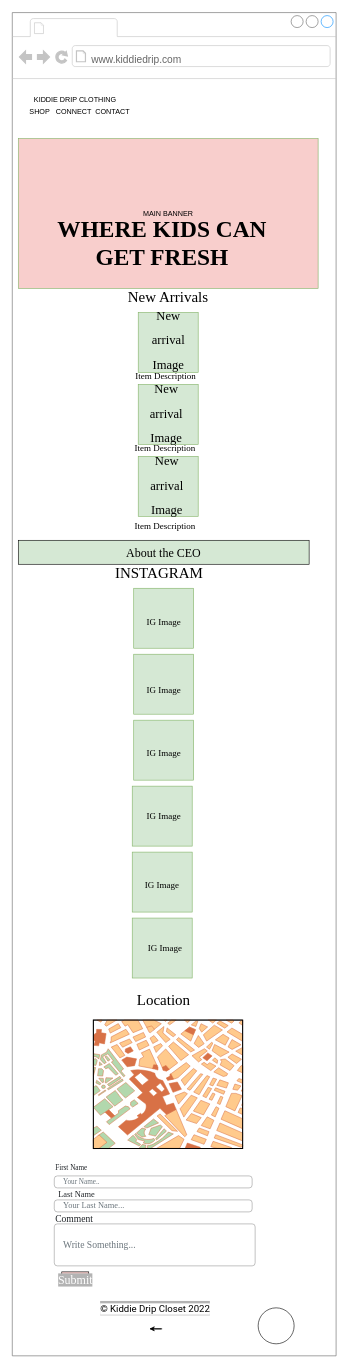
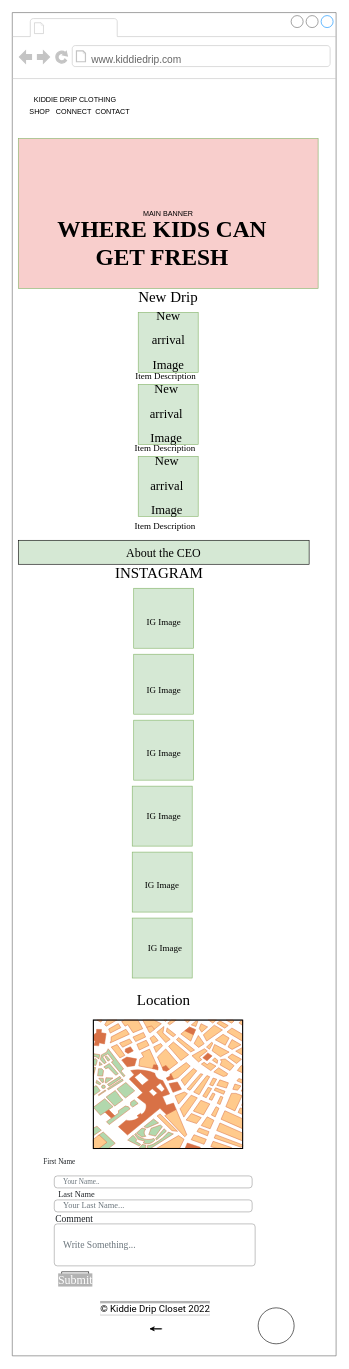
node "New Arrivals": label "New Arrivals" -> "New Drip"
node "First Name": moved (114, 1167) -> (102, 1161)
node "Submit": fillcolor #f8cecc -> #ffffff
